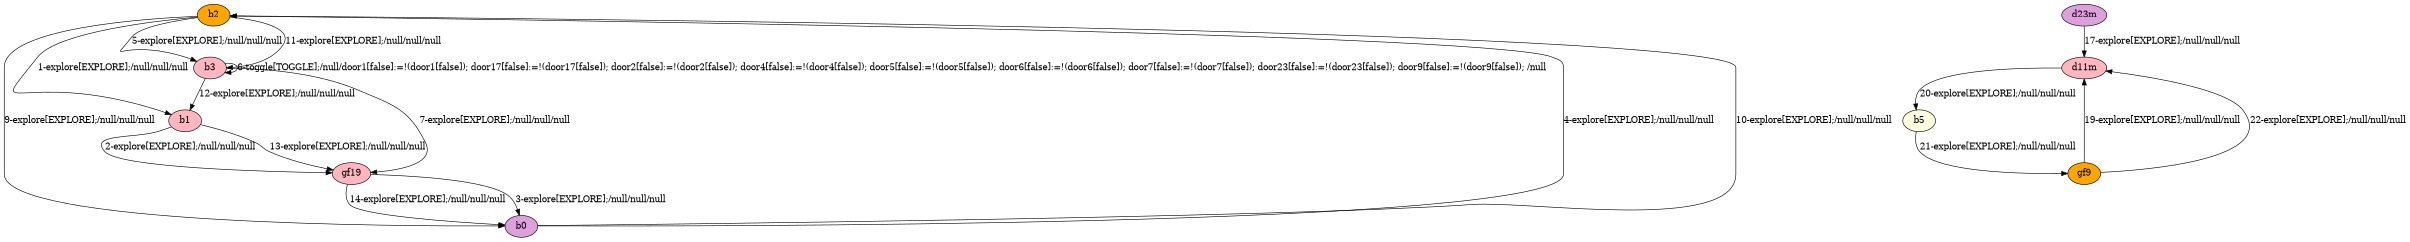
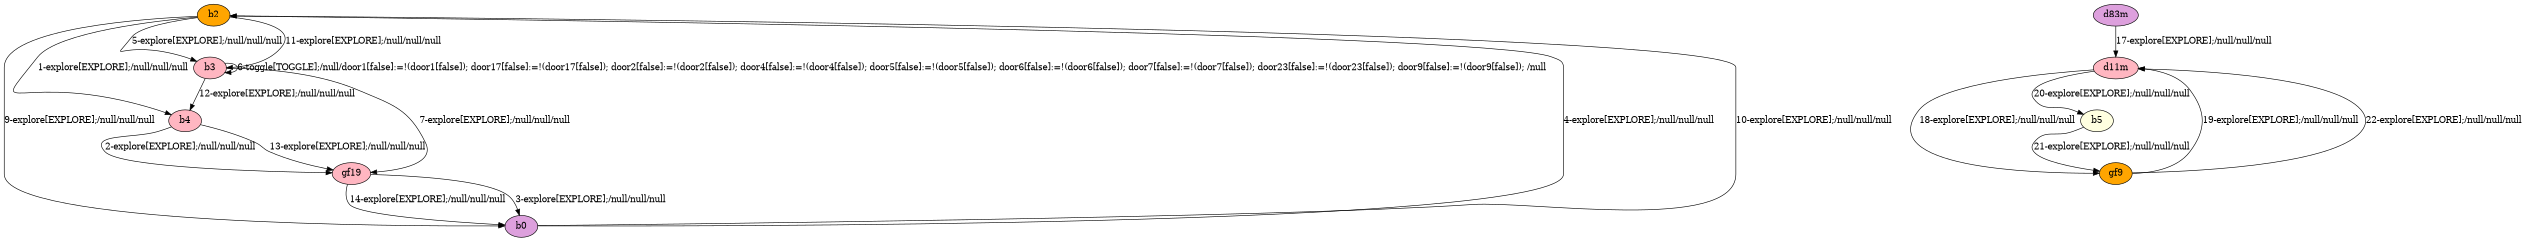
node "d23m": label "d23m" -> "d83m"
node "b1": label "b1" -> "b4"
edge "d11m" -> "gf9": added, label "18-explore[EXPLORE];/null/null/null"
